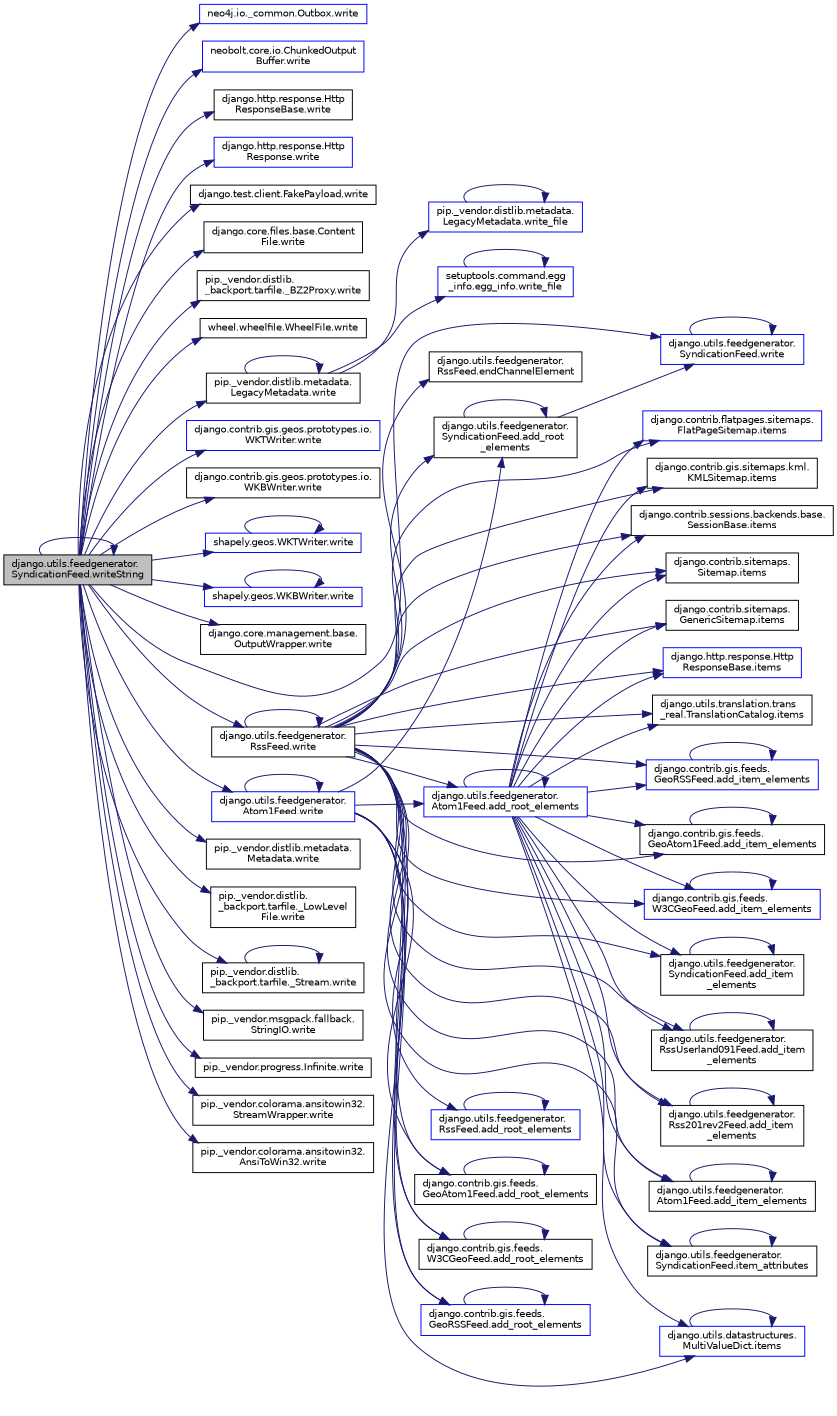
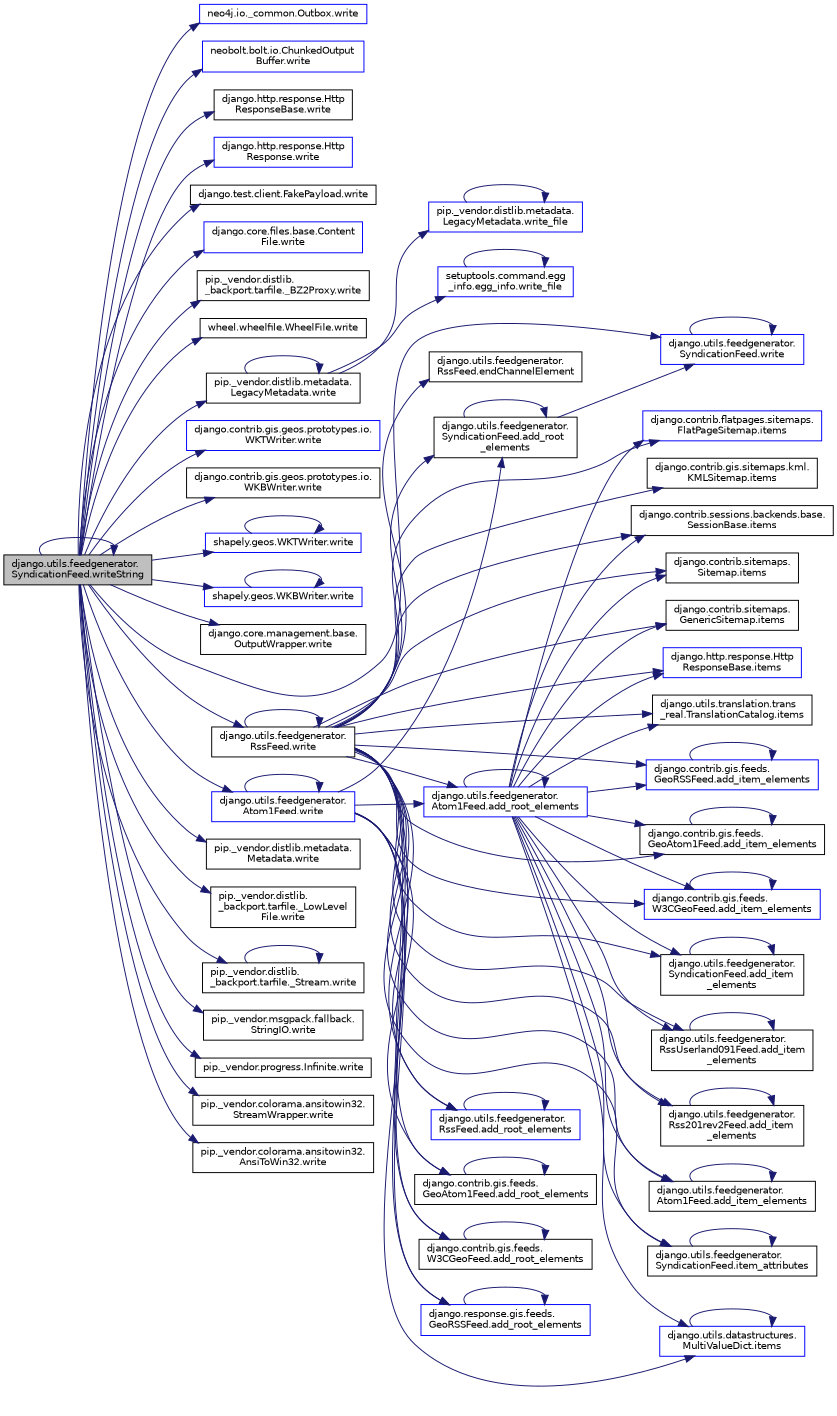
node "neobolt.core.io.ChunkedOutput Buffer.write": label "neobolt.core.io.ChunkedOutput Buffer.write" -> "neobolt.bolt.io.ChunkedOutput Buffer.write"
node "django.core.files.base.Content File.write": color black -> blue
edge "django.utils.feedgenerator. Atom1Feed.add_root_elements" -> "django.contrib.gis.sitemaps.kml. KMLSitemap.items": removed
edge "django.utils.feedgenerator. RssFeed.write" -> "django.utils.feedgenerator. RssFeed.add_root_elements": added
node "django.contrib.gis.feeds. GeoRSSFeed.add_root_elements": label "django.contrib.gis.feeds. GeoRSSFeed.add_root_elements" -> "django.response.gis.feeds. GeoRSSFeed.add_root_elements"
